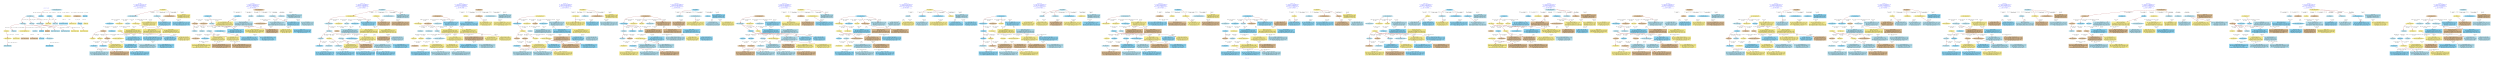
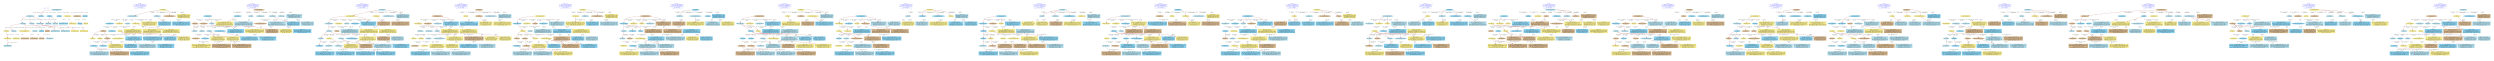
node "Object Rights": fillcolor khaki -> lightblue
node "Artist Name": fillcolor skyblue -> tan
node "Artist Birth Date": removed
